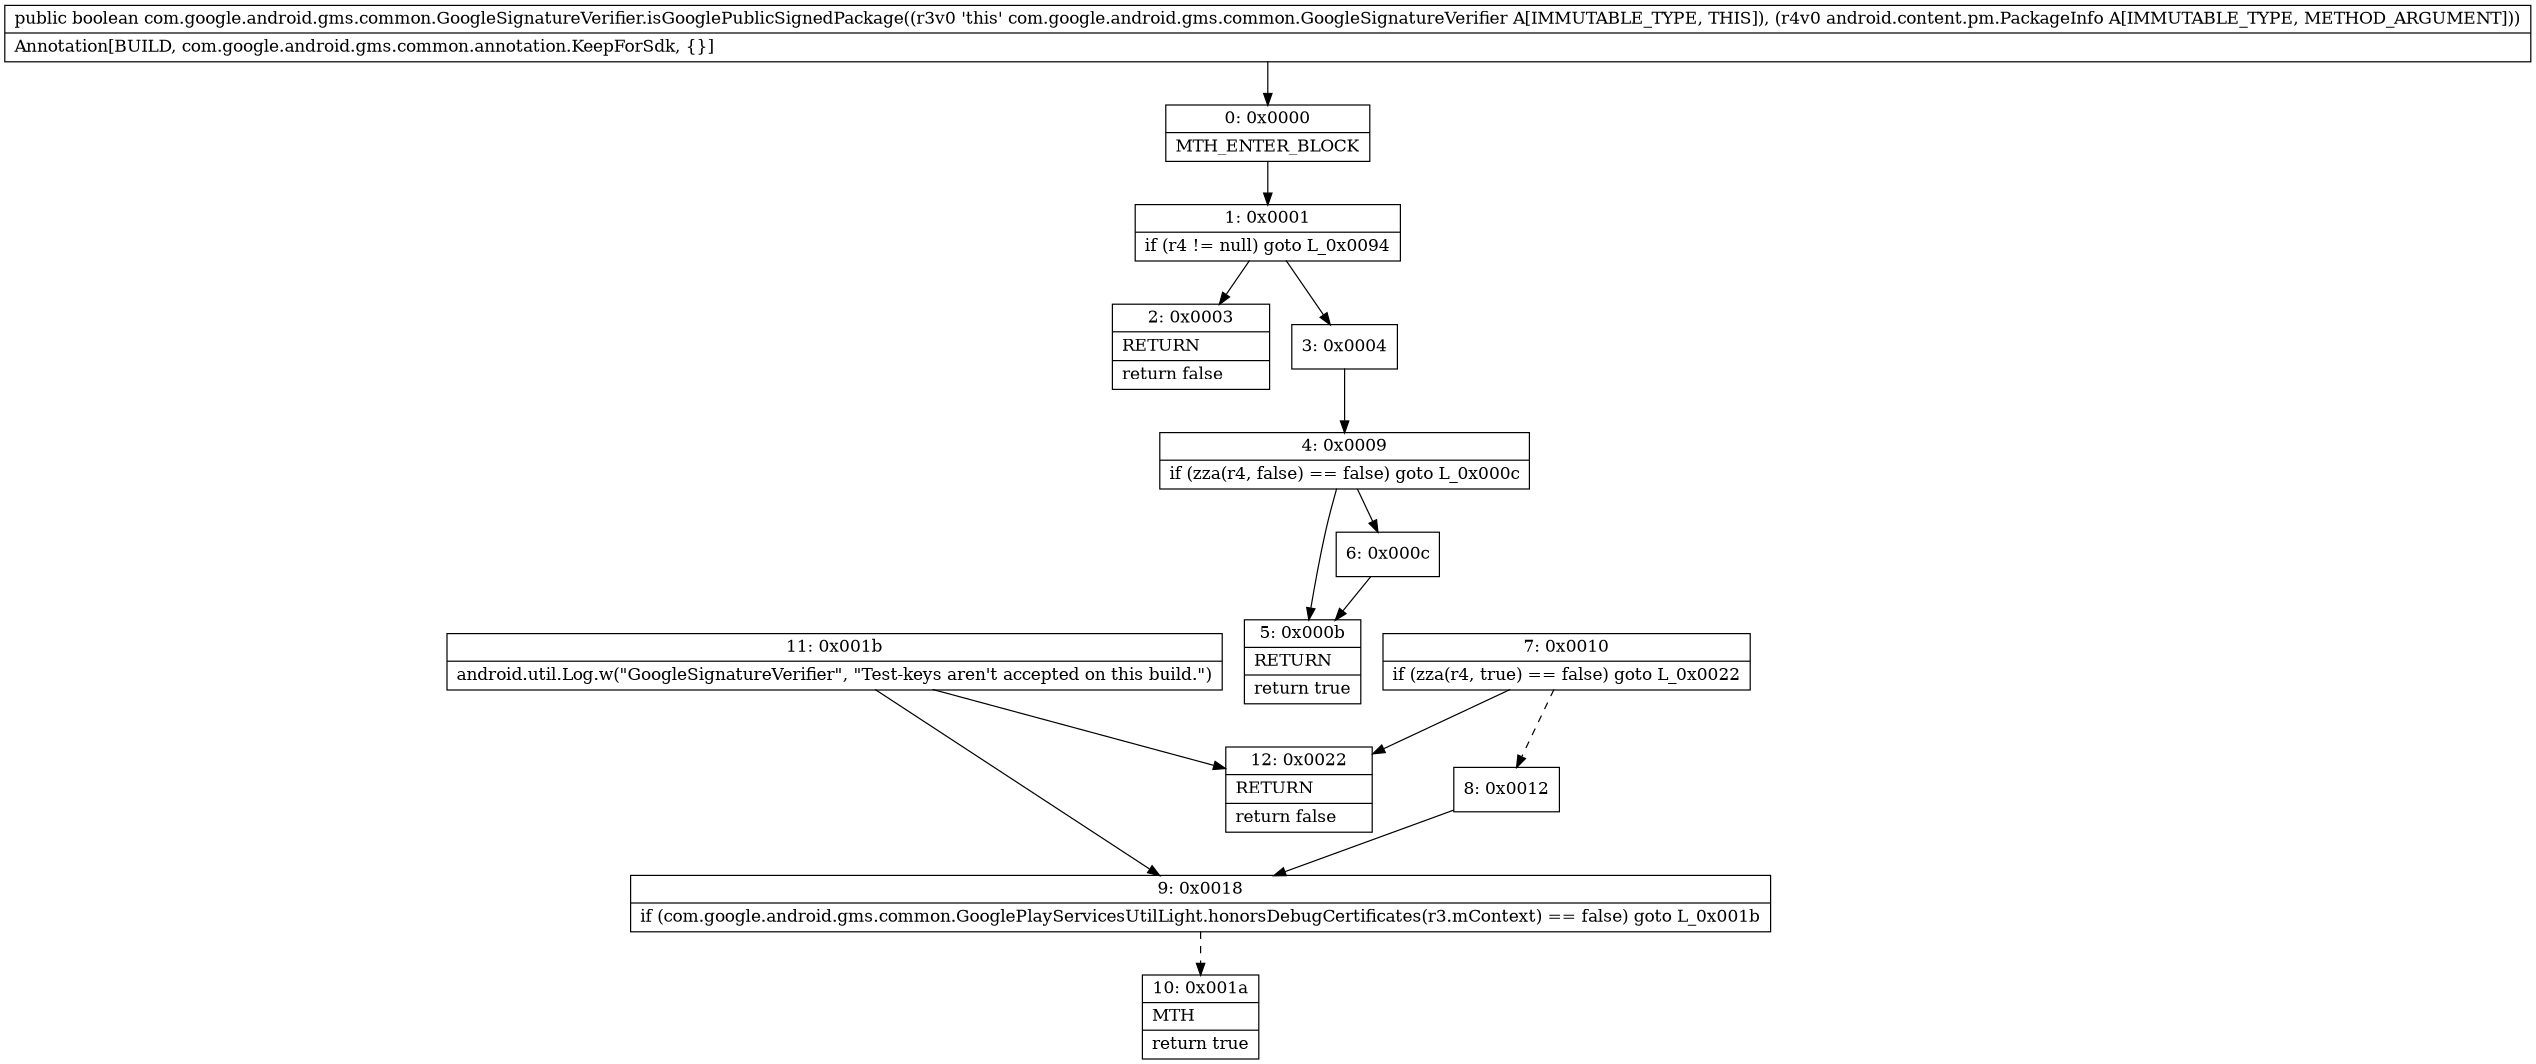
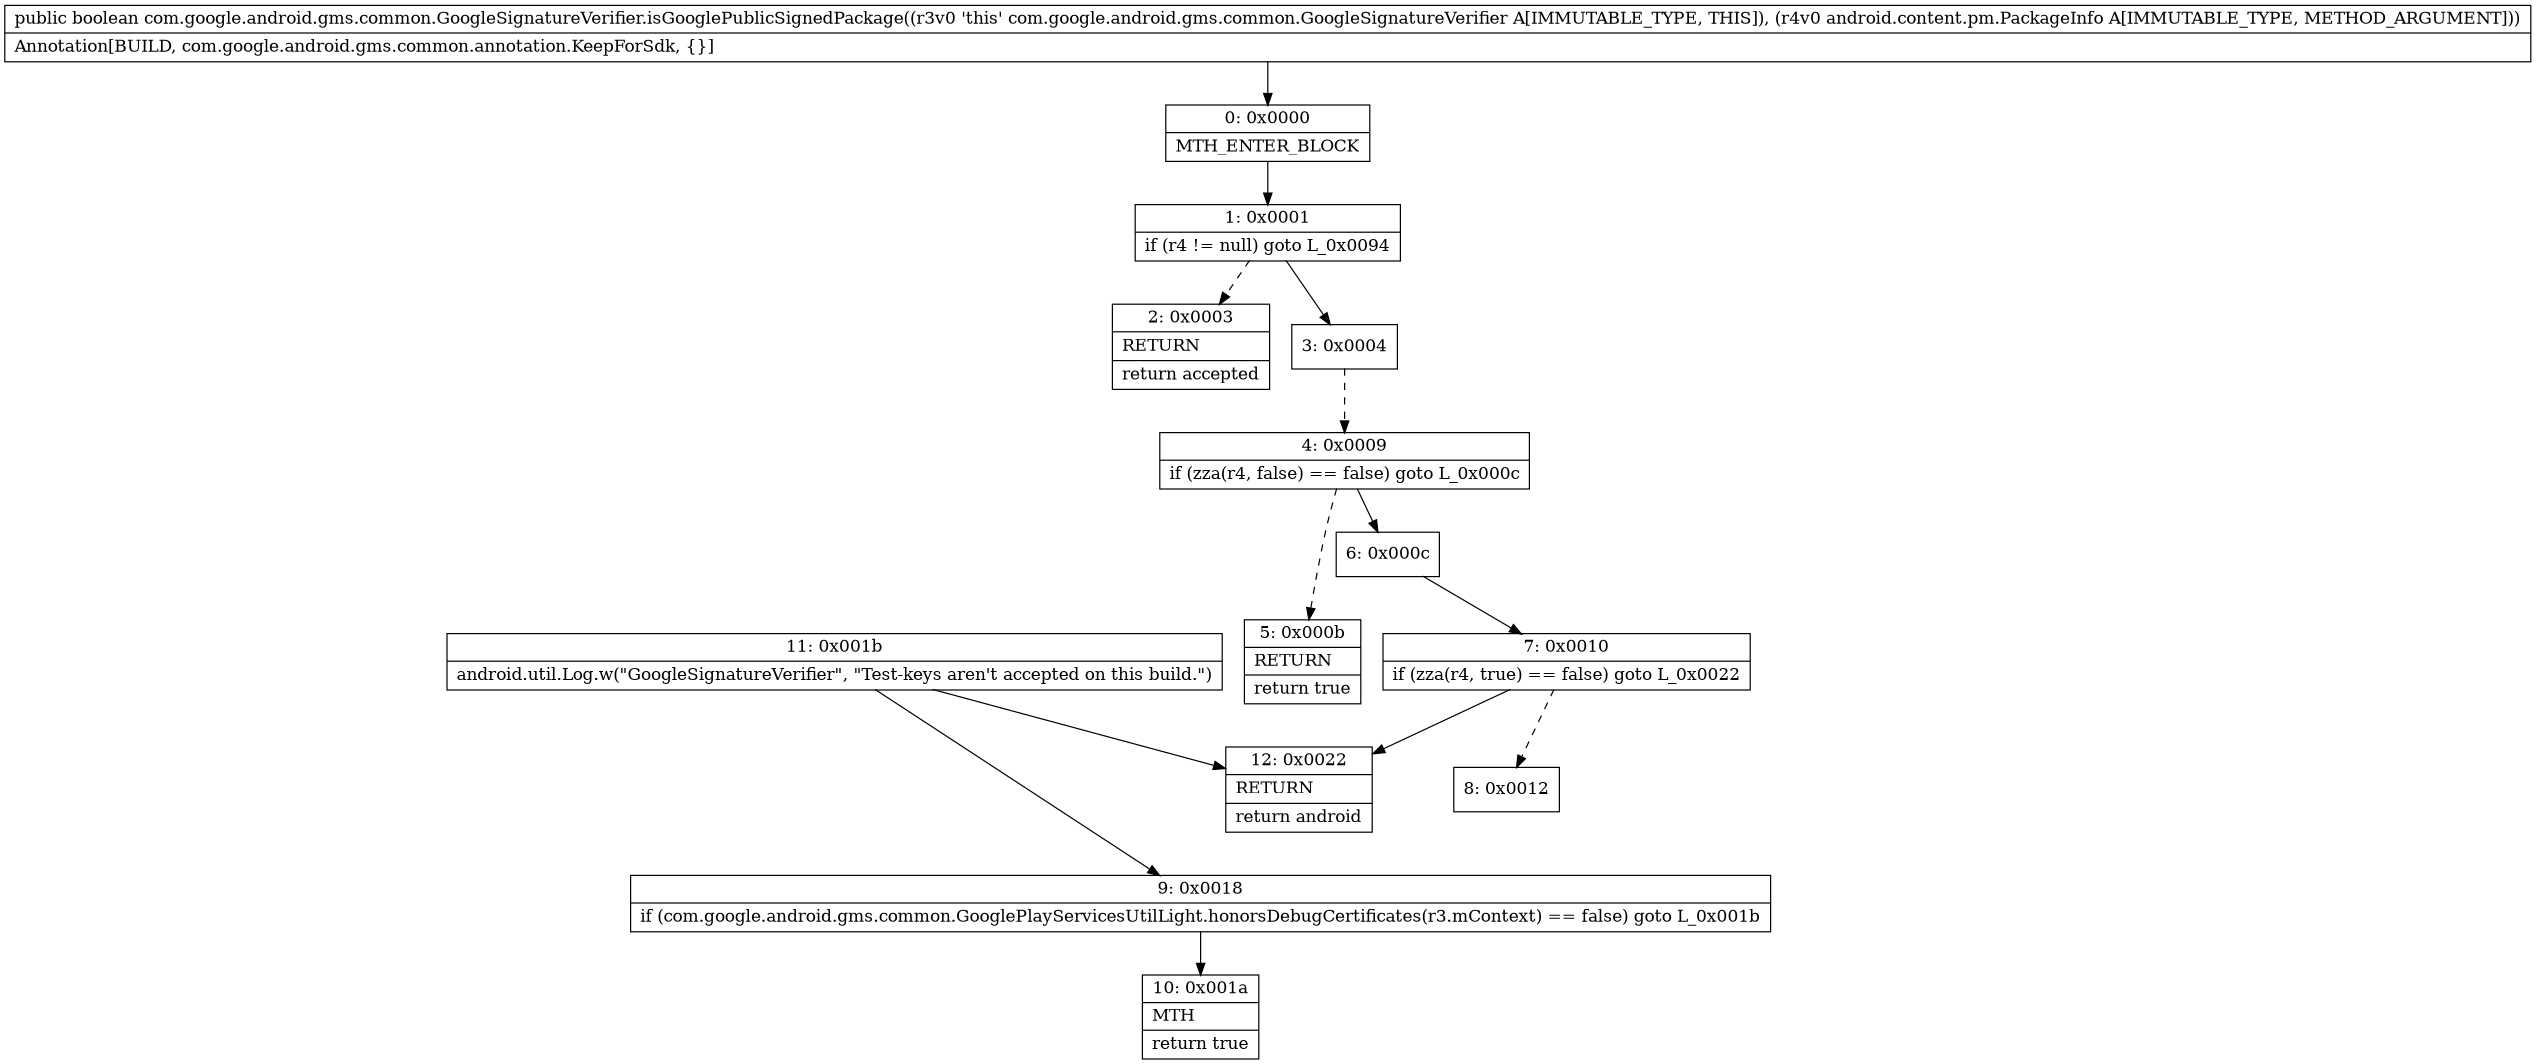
edge "1: 0x0001" -> "2: 0x0003": style solid -> dashed
node "2: 0x0003": text "return false" -> "return accepted"
edge "3: 0x0004" -> "4: 0x0009": style solid -> dashed
edge "4: 0x0009" -> "5: 0x000b": style solid -> dashed
edge "6: 0x000c" -> "5: 0x000b": now "6: 0x000c" -> "7: 0x0010"
node "12: 0x0022": text "return false" -> "return android"
edge "8: 0x0012" -> "9: 0x0018": removed
edge "9: 0x0018" -> "10: 0x001a": style dashed -> solid
